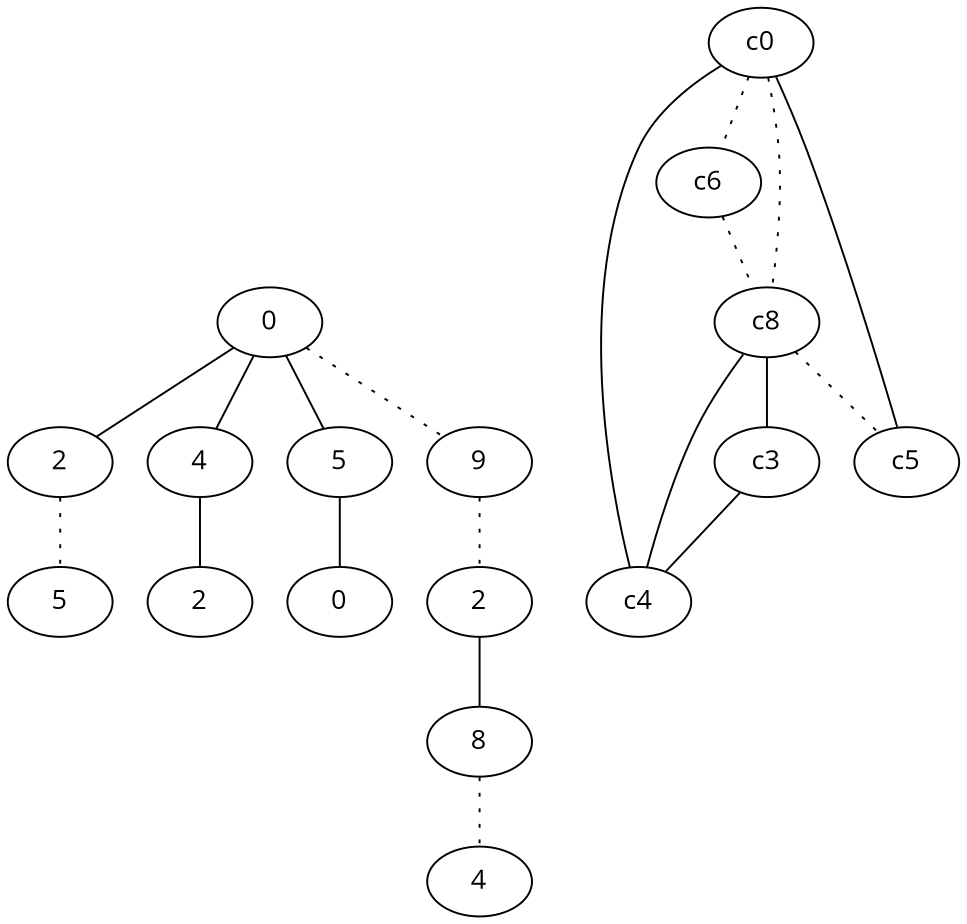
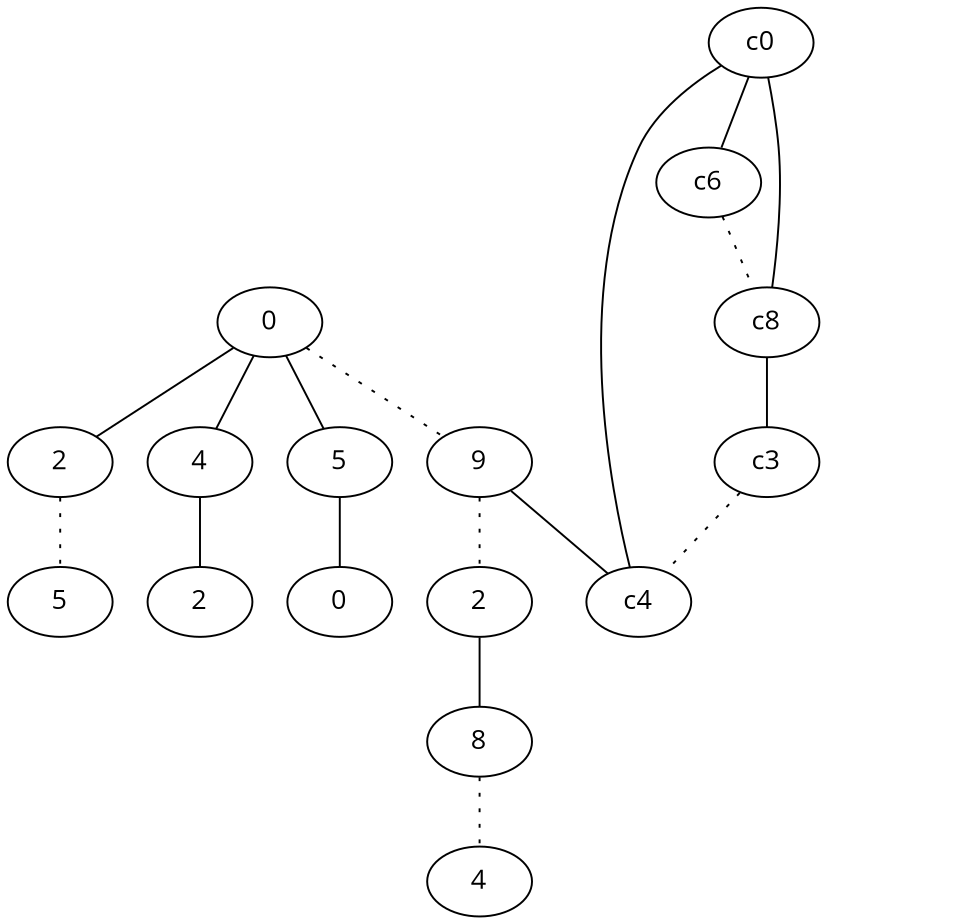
edge "c0" -- "c6": style dotted -> solid
edge "c0" -- "c8": style dotted -> solid
edge "c8" -- "c4": now "9" -- "c4"
node "c5": removed
edge "c3" -- "c4": style solid -> dotted
